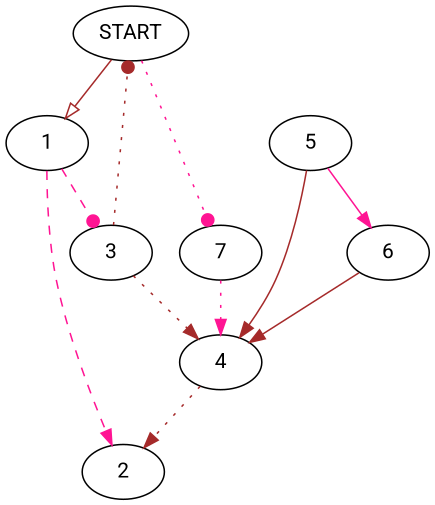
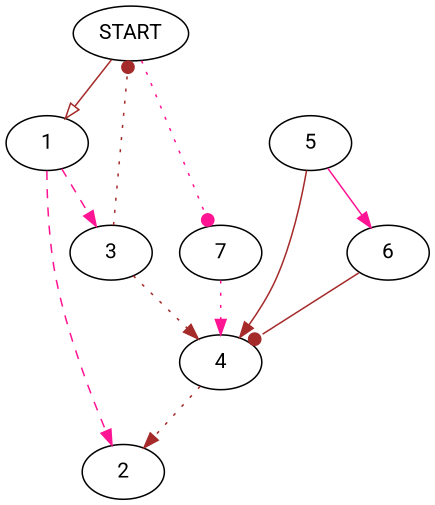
edge "1" -> "3": arrowhead dot -> normal
edge "6" -> "4": arrowhead normal -> dot
